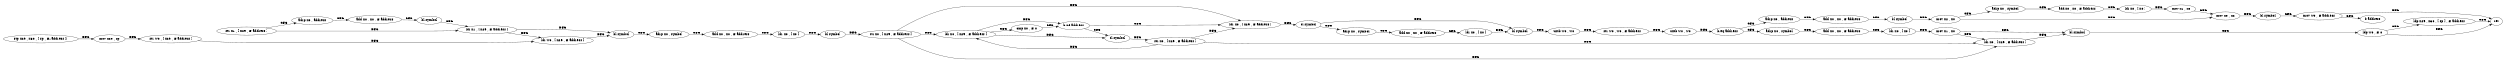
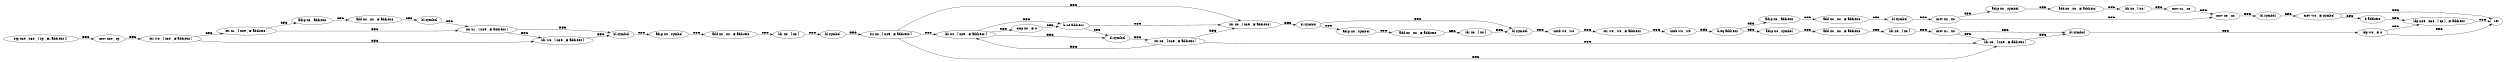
node "mov w0 , # address": label "mov w0 , # address" -> "mov w0 , # symbol"
edge "b address" -> "ldp x29 , x30 , [ sp ] , # address": added, label "CFG"
edge "str w0 , [ x29 , # address ]" -> "str x1 , [ x29 , # address ]": added, label "CFG"
